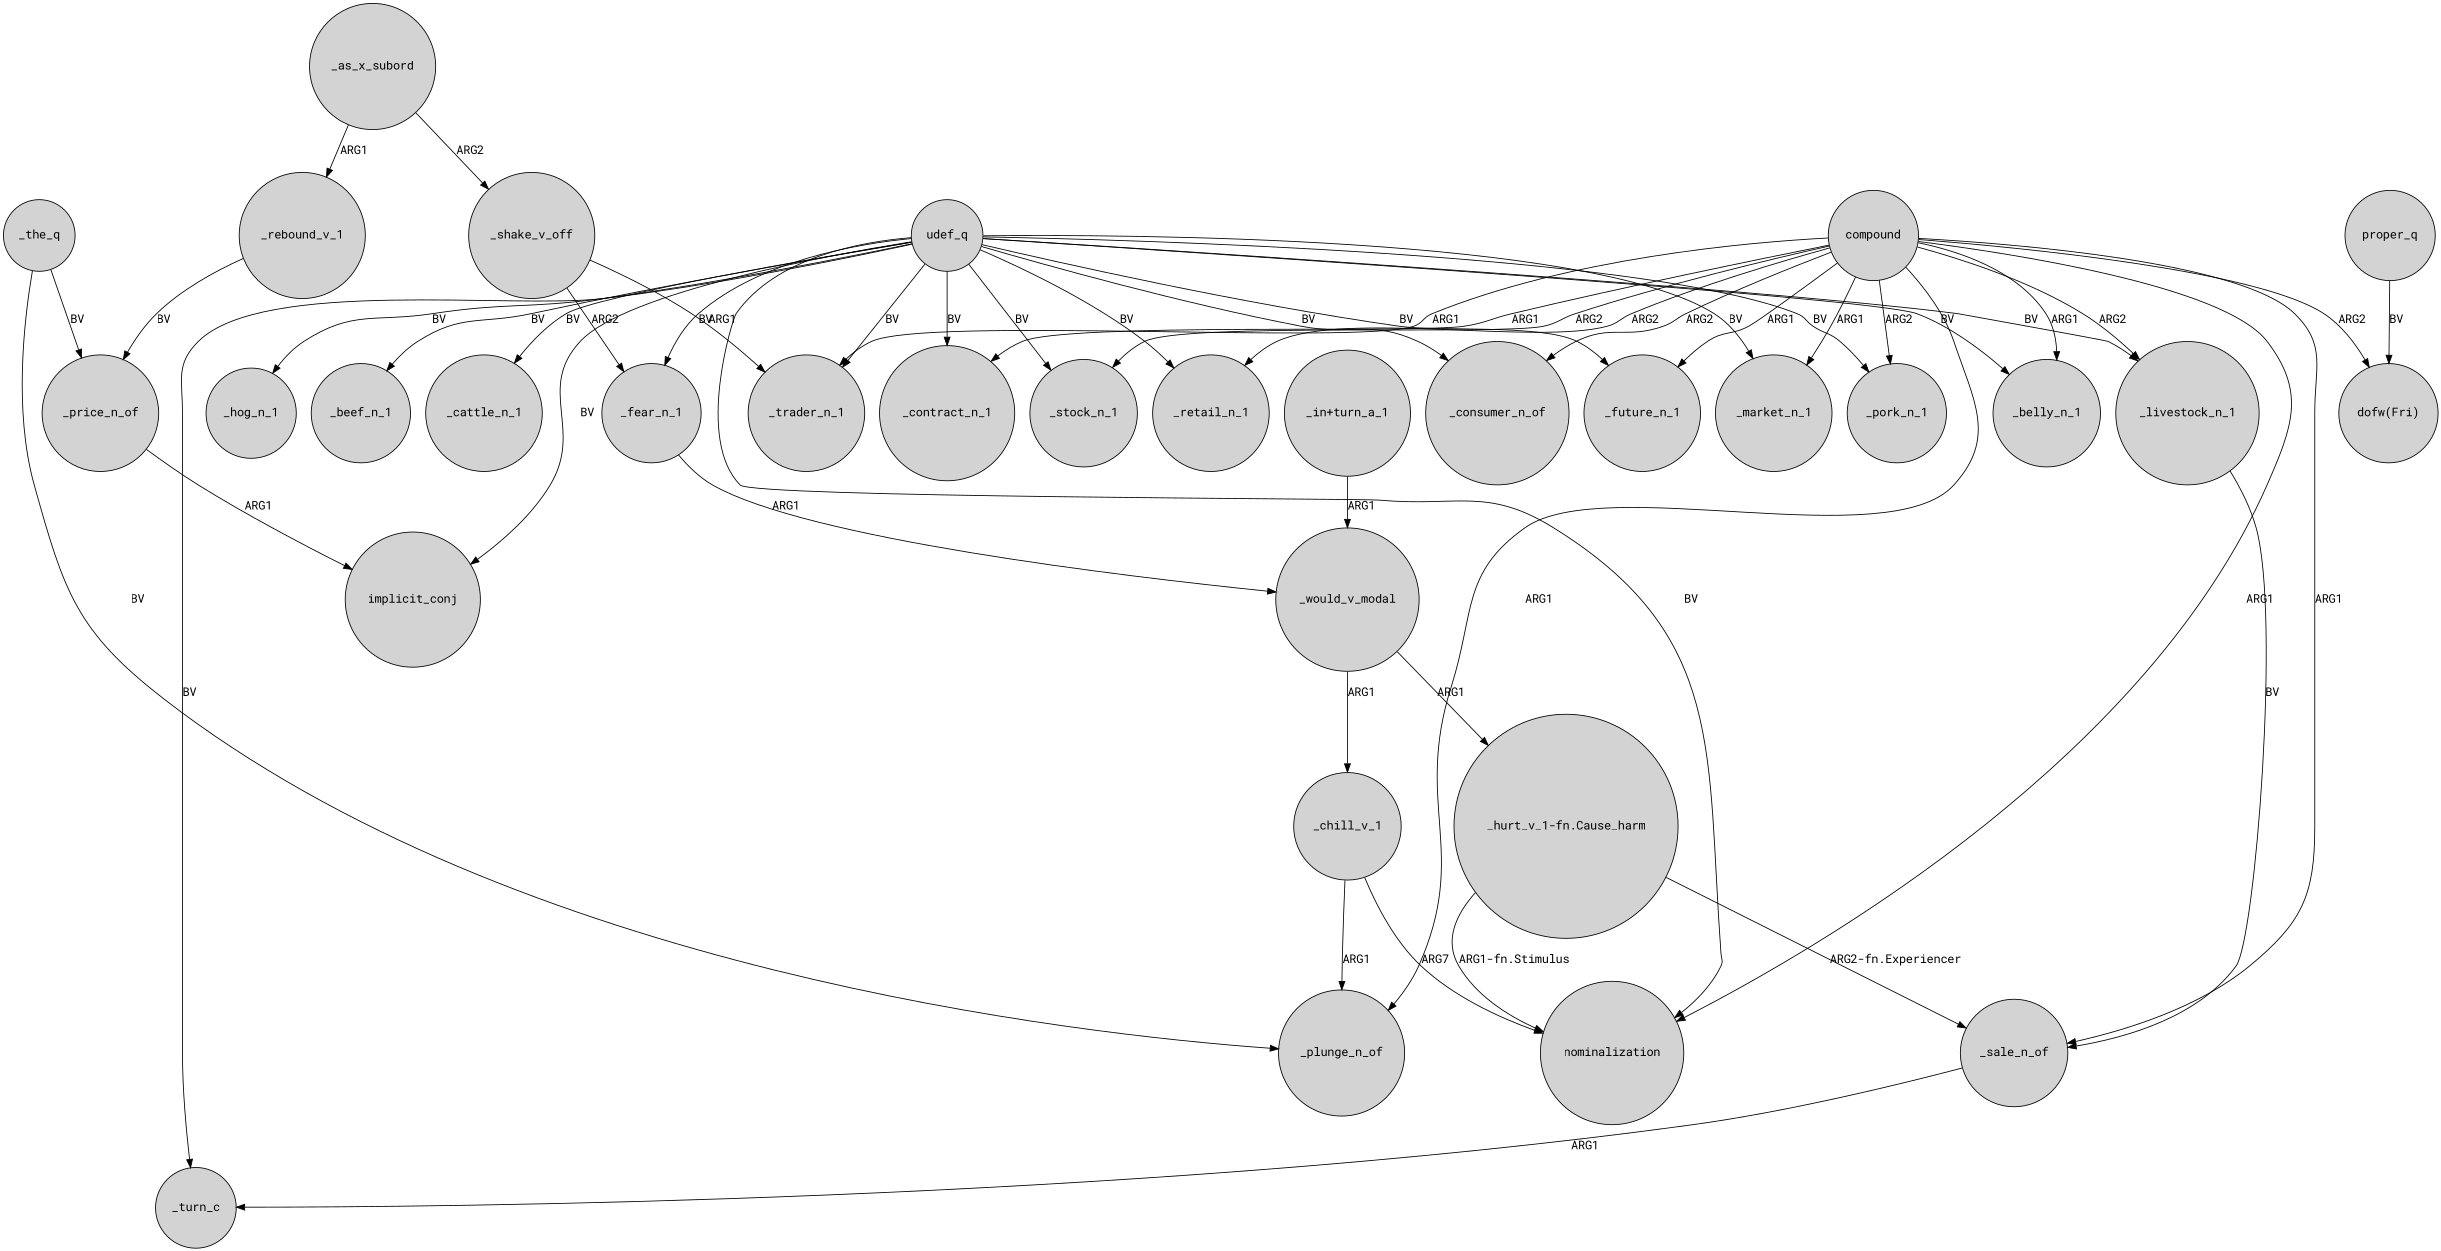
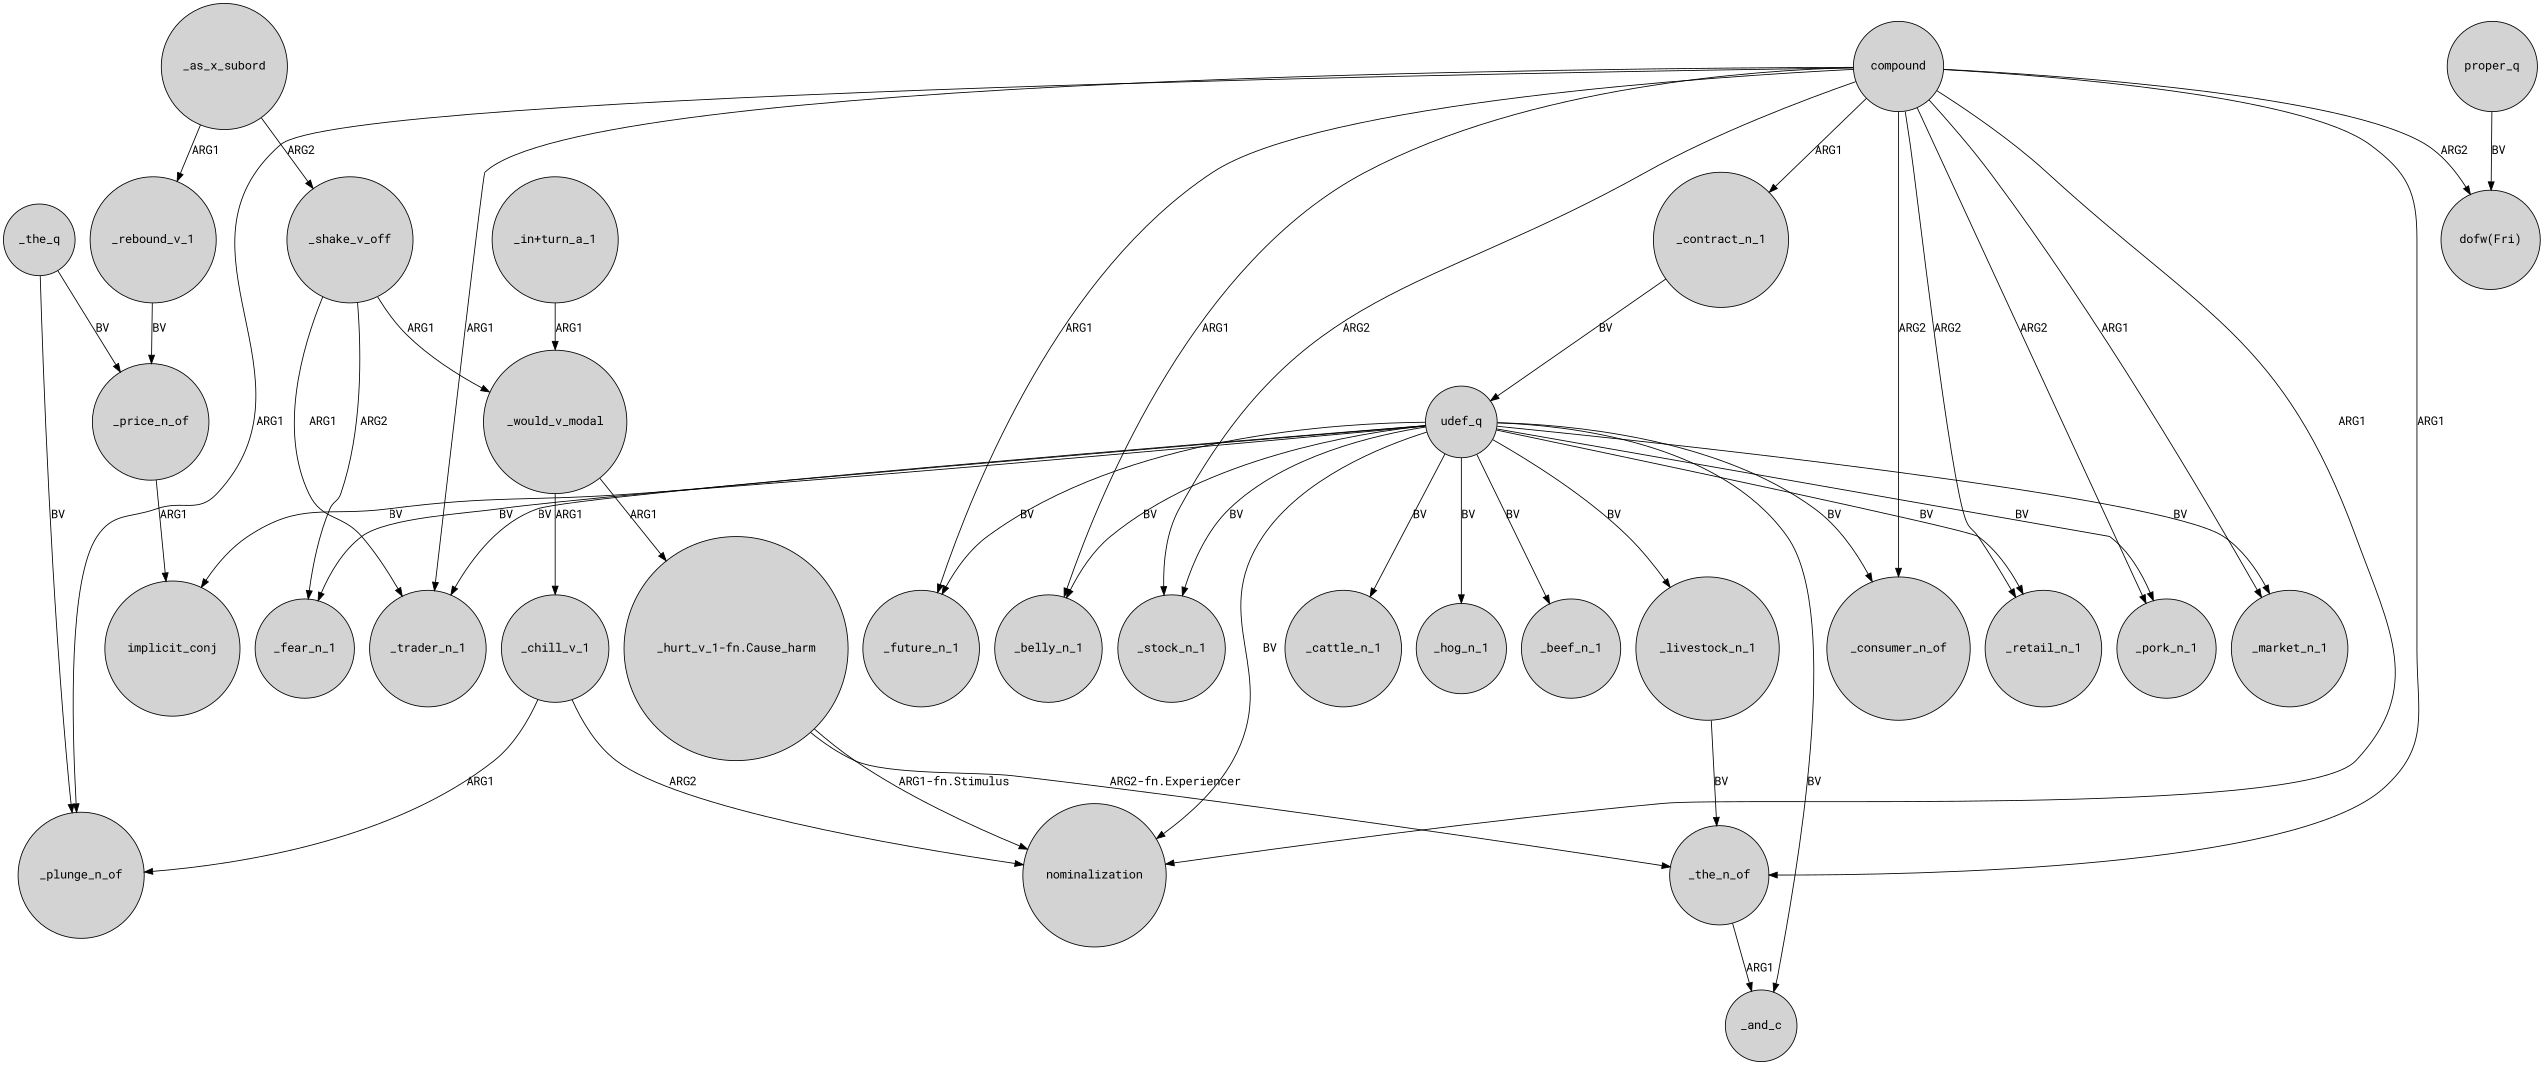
edge "compound" -> "_livestock_n_1": removed, label "ARG2"
edge "udef_q" -> "_contract_n_1": reversed
edge "_fear_n_1" -> "_would_v_modal": now "_shake_v_off" -> "_would_v_modal"
edge "_chill_v_1" -> "nominalization": label "ARG7" -> "ARG2"
node "_sale_n_of": label "_sale_n_of" -> "_the_n_of"
node "_turn_c": label "_turn_c" -> "_and_c"
